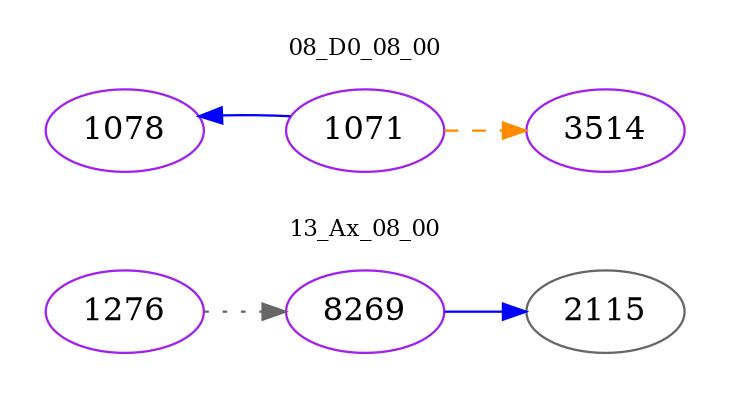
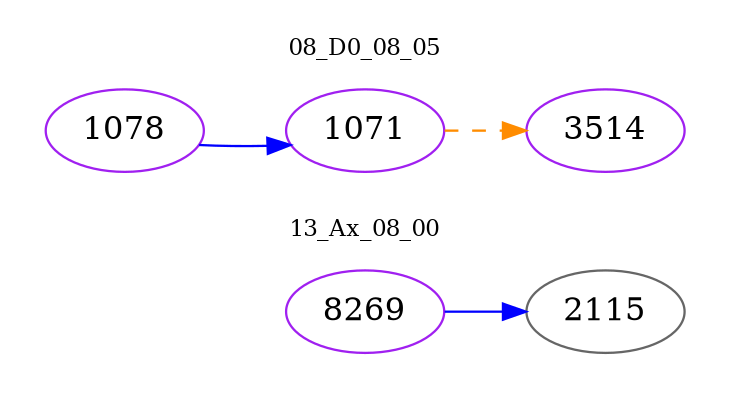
cluster "08_D0_08_00": label "08_D0_08_00" -> "08_D0_08_05"
edge "1071" -> "1078": reversed
node "1276": removed
